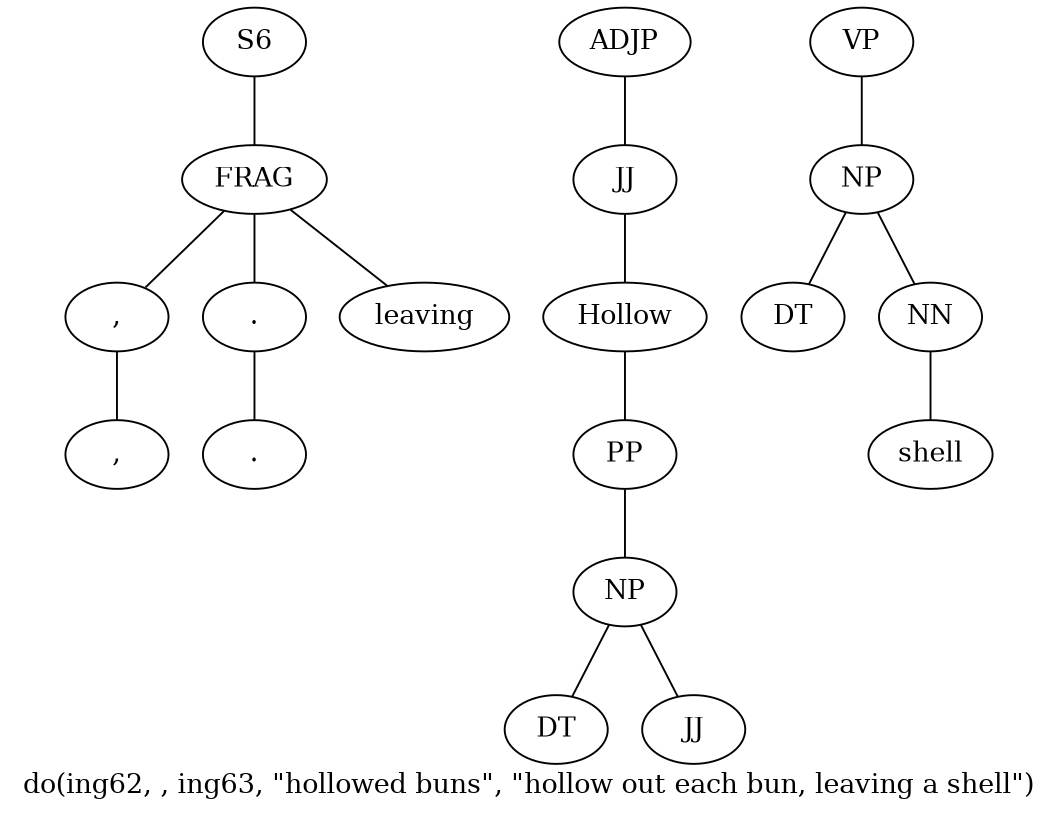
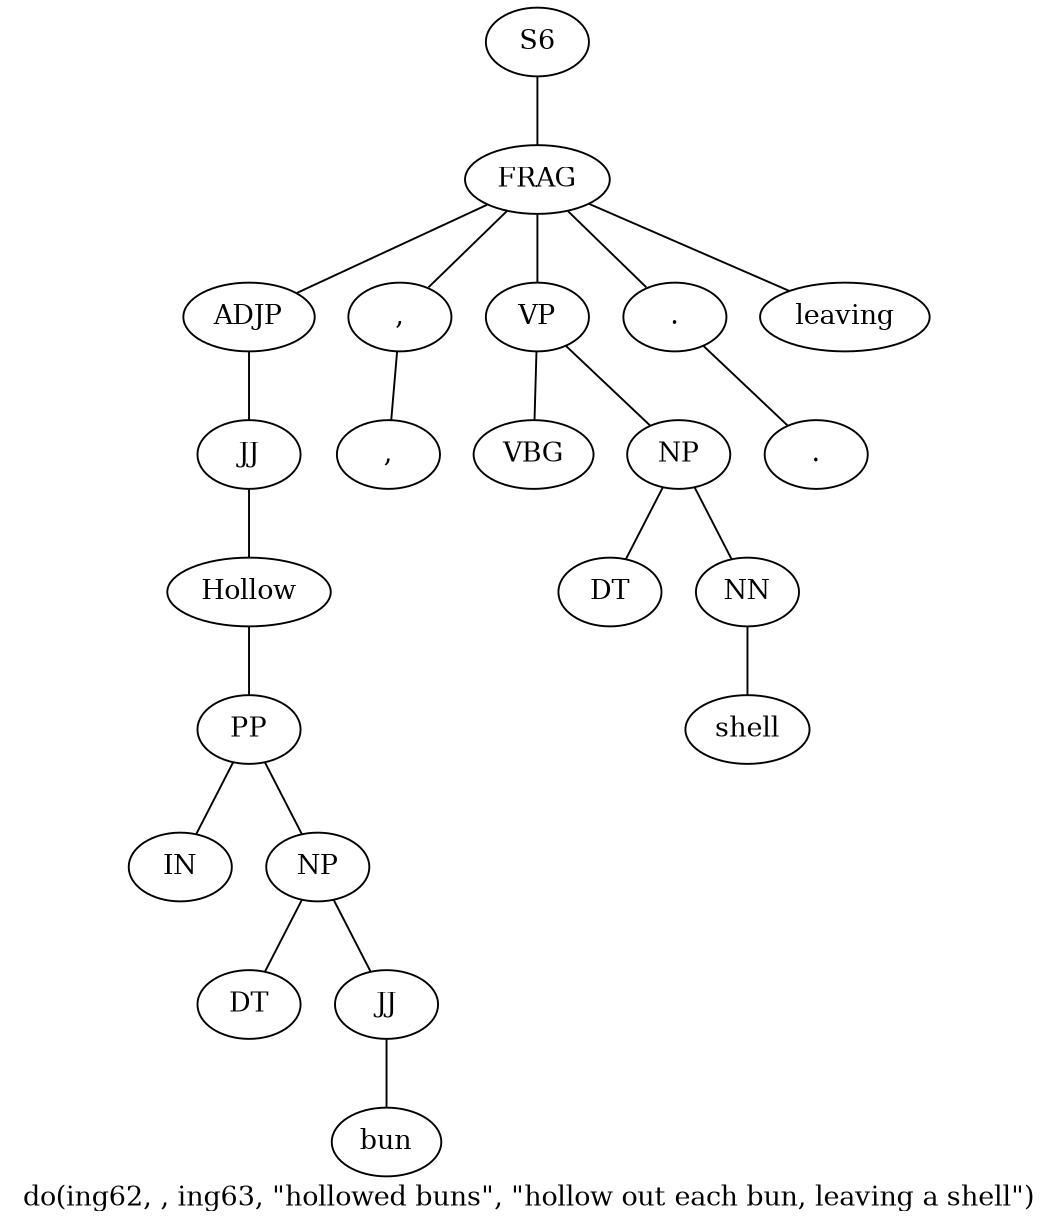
edge "FRAG" -- "VP": added
edge "FRAG" -- "ADJP": added
node "VBG": added
node "IN": added
node "bun": added
